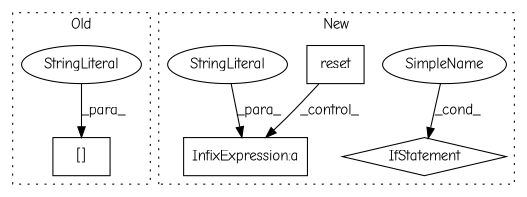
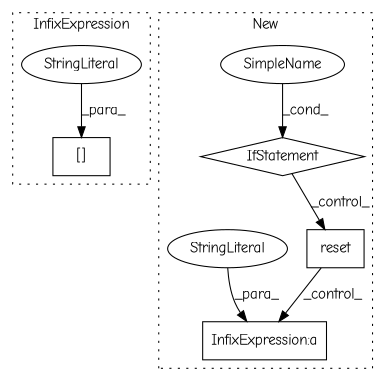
cluster "Old": label "Old" -> "InfixExpression"
edge "IfStatement" -> "reset": added, label "_control_"
